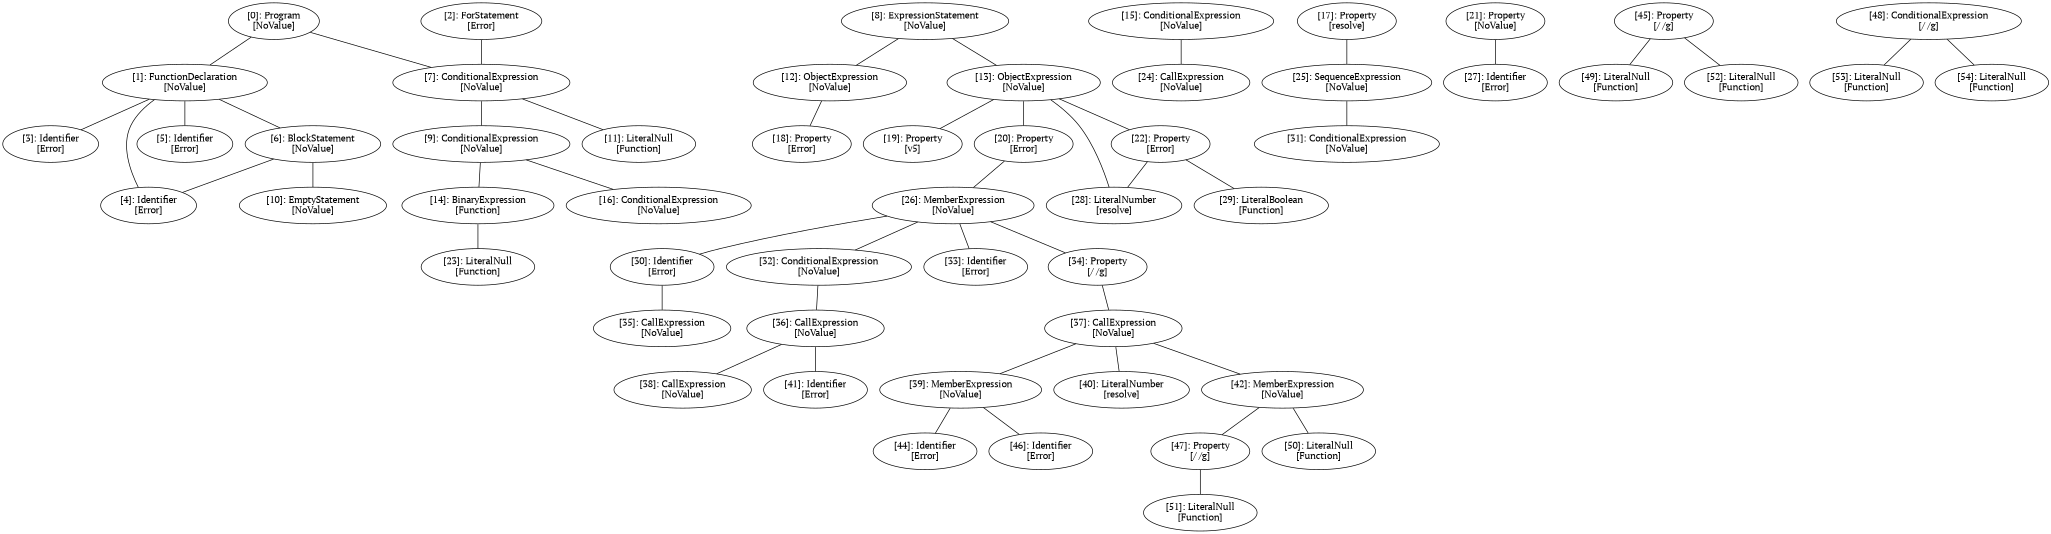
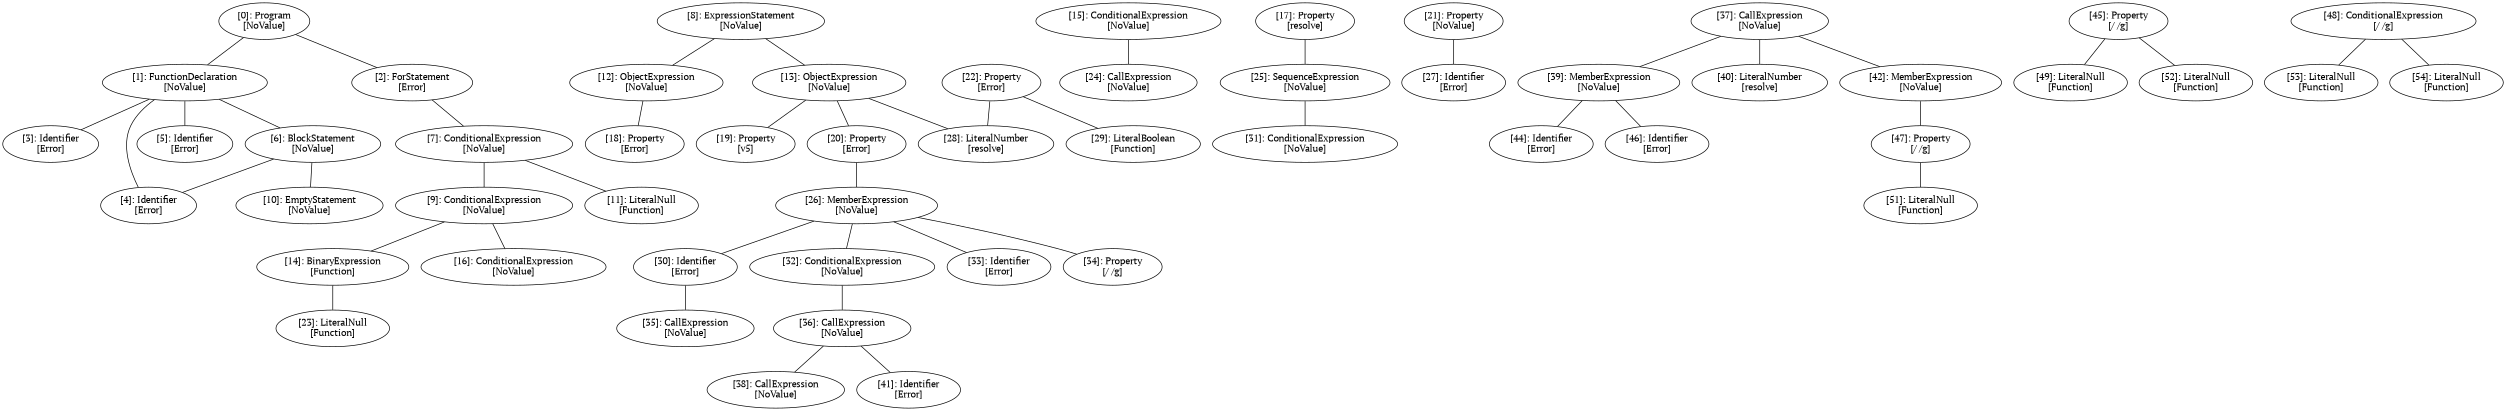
edge "[0]: Program [NoValue]" -- "[7]: ConditionalExpression [NoValue]": now "[0]: Program [NoValue]" -- "[2]: ForStatement [Error]"
edge "[13]: ObjectExpression [NoValue]" -- "[22]: Property [Error]": removed
edge "[34]: Property [/ /g]" -- "[37]: CallExpression [NoValue]": removed
node "[50]: LiteralNull [Function]": removed
